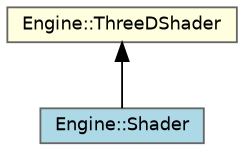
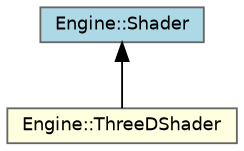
edge "Engine::Shader" -> "Engine::ThreeDShader": reversed
